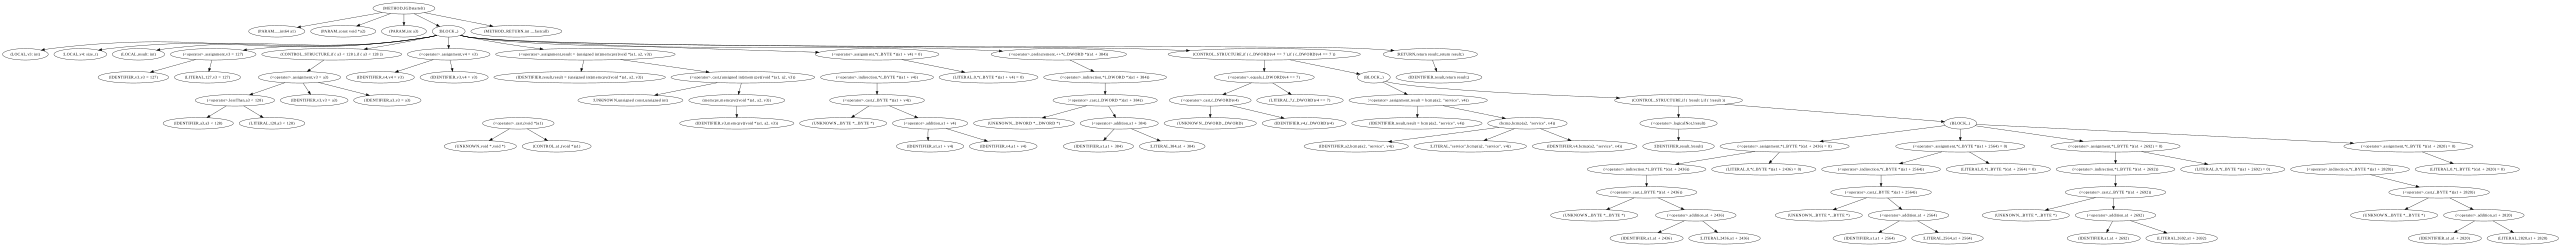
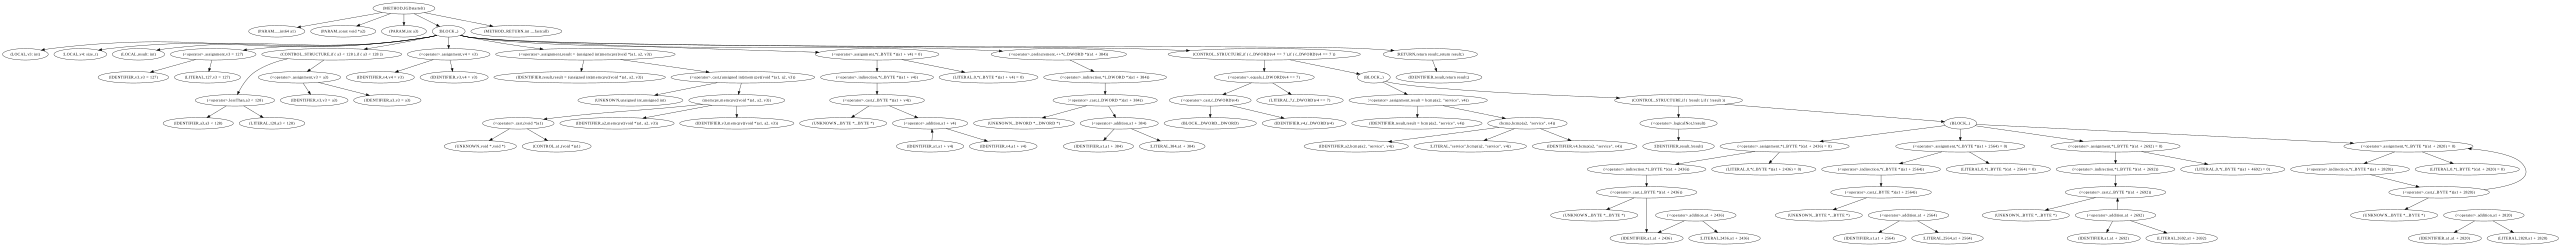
edge "(<operator>.assignment,*(_BYTE *)(a1 + v4) = 0)" -> "(<operator>.indirection,*(_BYTE *)(a1 + v4))": added
edge "(<operator>.assignment,v3 = a3)" -> "(<operator>.lessThan,a3 < 128)": now "(CONTROL_STRUCTURE,if ( a3 < 128 ),if ( a3 < 128 ))" -> "(<operator>.lessThan,a3 < 128)"
node "(UNKNOWN,unsigned const,unsigned int)": label "(UNKNOWN,unsigned const,unsigned int)" -> "(UNKNOWN,unsigned int,unsigned int)"
edge "(memcpy,memcpy((void *)a1, a2, v3))" -> "(<operator>.cast,(void *)a1)": added
node "(IDENTIFIER,a2,memcpy((void *)a1, a2, v3))": added
node "(UNKNOWN,_DWORD,_DWORD)": label "(UNKNOWN,_DWORD,_DWORD)" -> "(BLOCK,_DWORD,_DWORD)"
edge "(<operator>.addition,a1 + v4)" -> "(IDENTIFIER,a1,a1 + v4)": reversed
edge "(<operator>.assignment,*(_BYTE *)(a1 + 2820) = 0)" -> "(<operator>.indirection,*(_BYTE *)(a1 + 2820))": added
node "(LITERAL,0,*(_BYTE *)(a1 + 2692) = 0)": label "(LITERAL,0,*(_BYTE *)(a1 + 2692) = 0)" -> "(LITERAL,0,*(_BYTE *)(a1 + 4692) = 0)"
edge "(<operator>.cast,(_BYTE *)(a1 + 2692))" -> "(<operator>.addition,a1 + 2692)": reversed
edge "(<operator>.cast,(_BYTE *)(a1 + 2436))" -> "(<operator>.addition,a1 + 2436)": now "(<operator>.cast,(_BYTE *)(a1 + 2436))" -> "(IDENTIFIER,a1,a1 + 2436)"
edge "(<operator>.cast,(_BYTE *)(a1 + 2564))" -> "(<operator>.addition,a1 + 2564)": removed
edge "(<operator>.cast,(_BYTE *)(a1 + 2820))" -> "(<operator>.addition,a1 + 2820)": now "(<operator>.cast,(_BYTE *)(a1 + 2820))" -> "(<operator>.assignment,*(_BYTE *)(a1 + 2820) = 0)"
